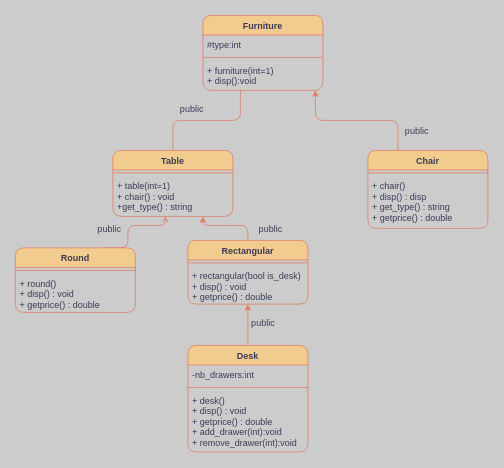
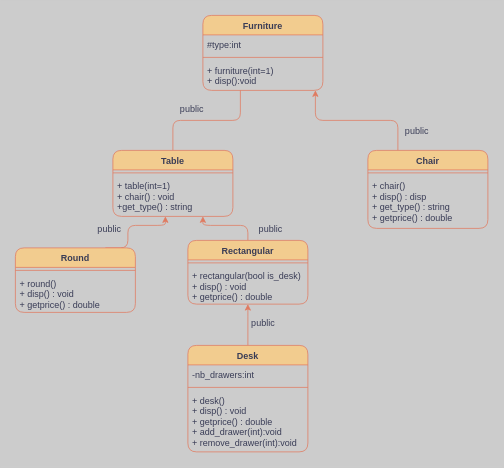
edge "Round" -> "Table": arrowhead open -> classic
